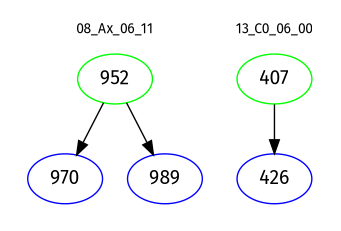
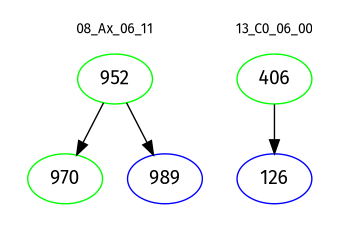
node "407": label "407" -> "406"
node "970": color blue -> green
node "426": label "426" -> "126"
